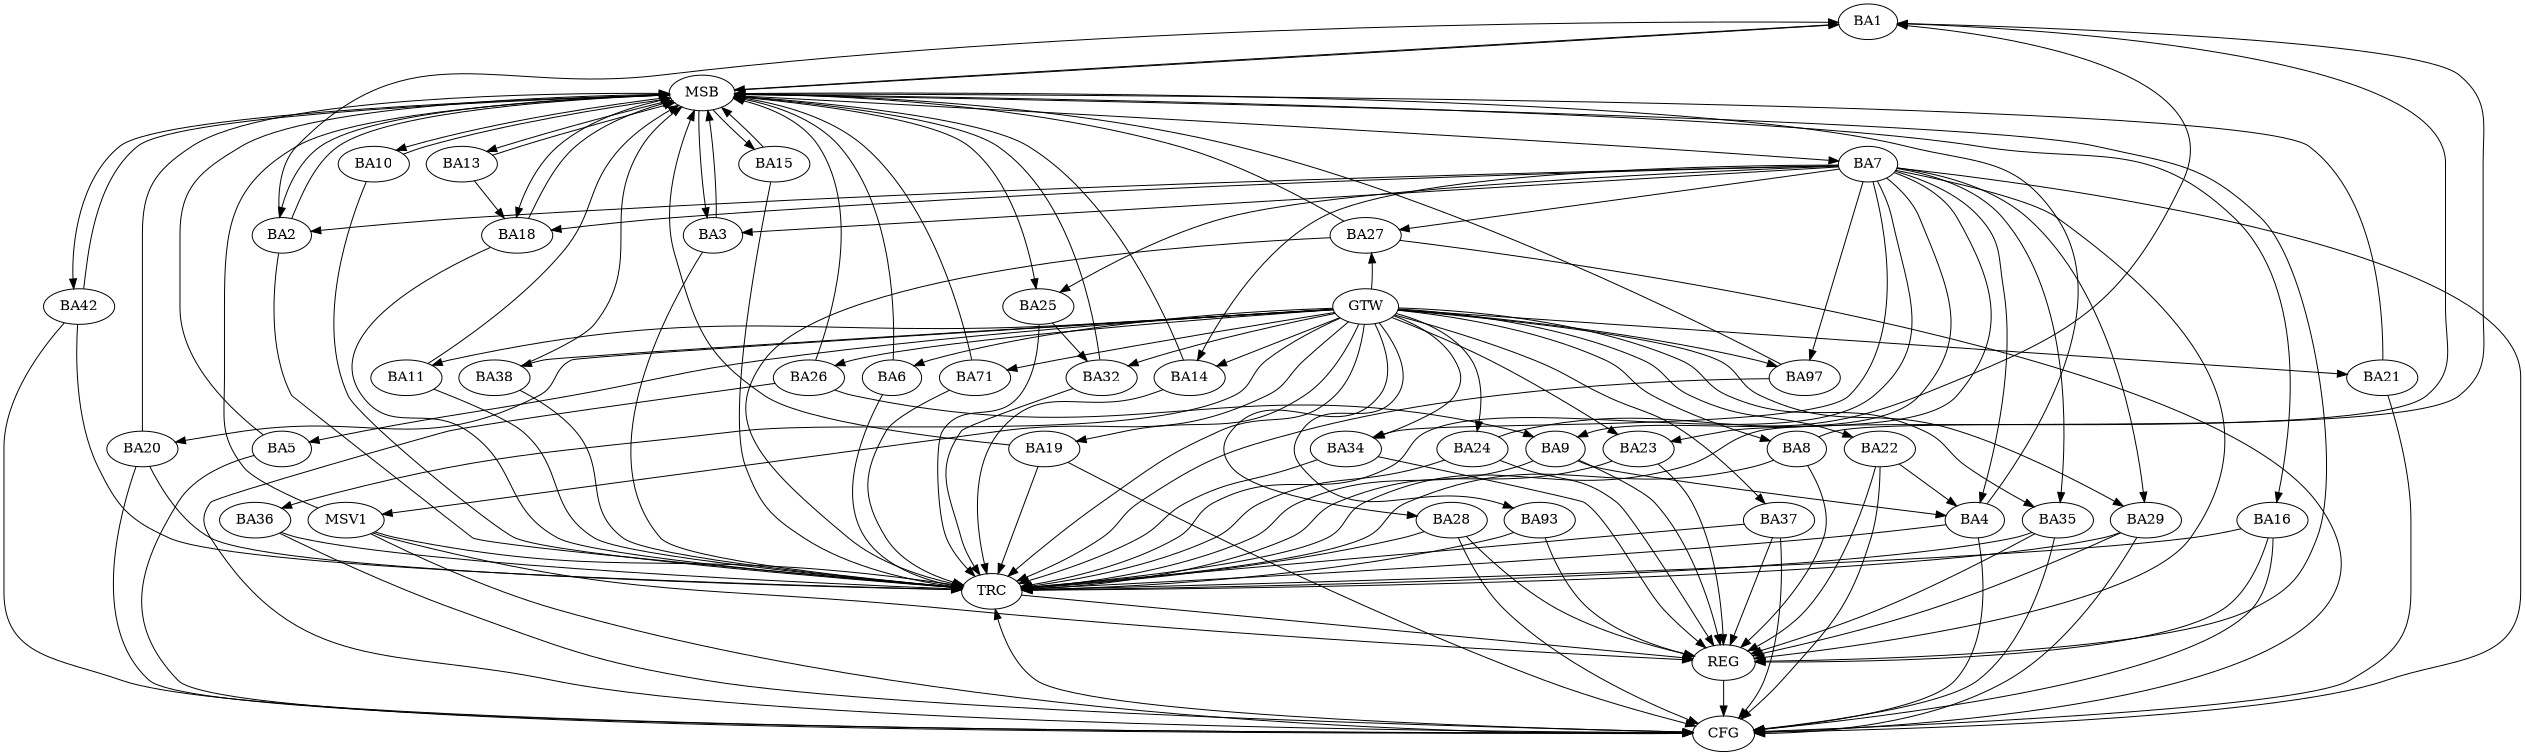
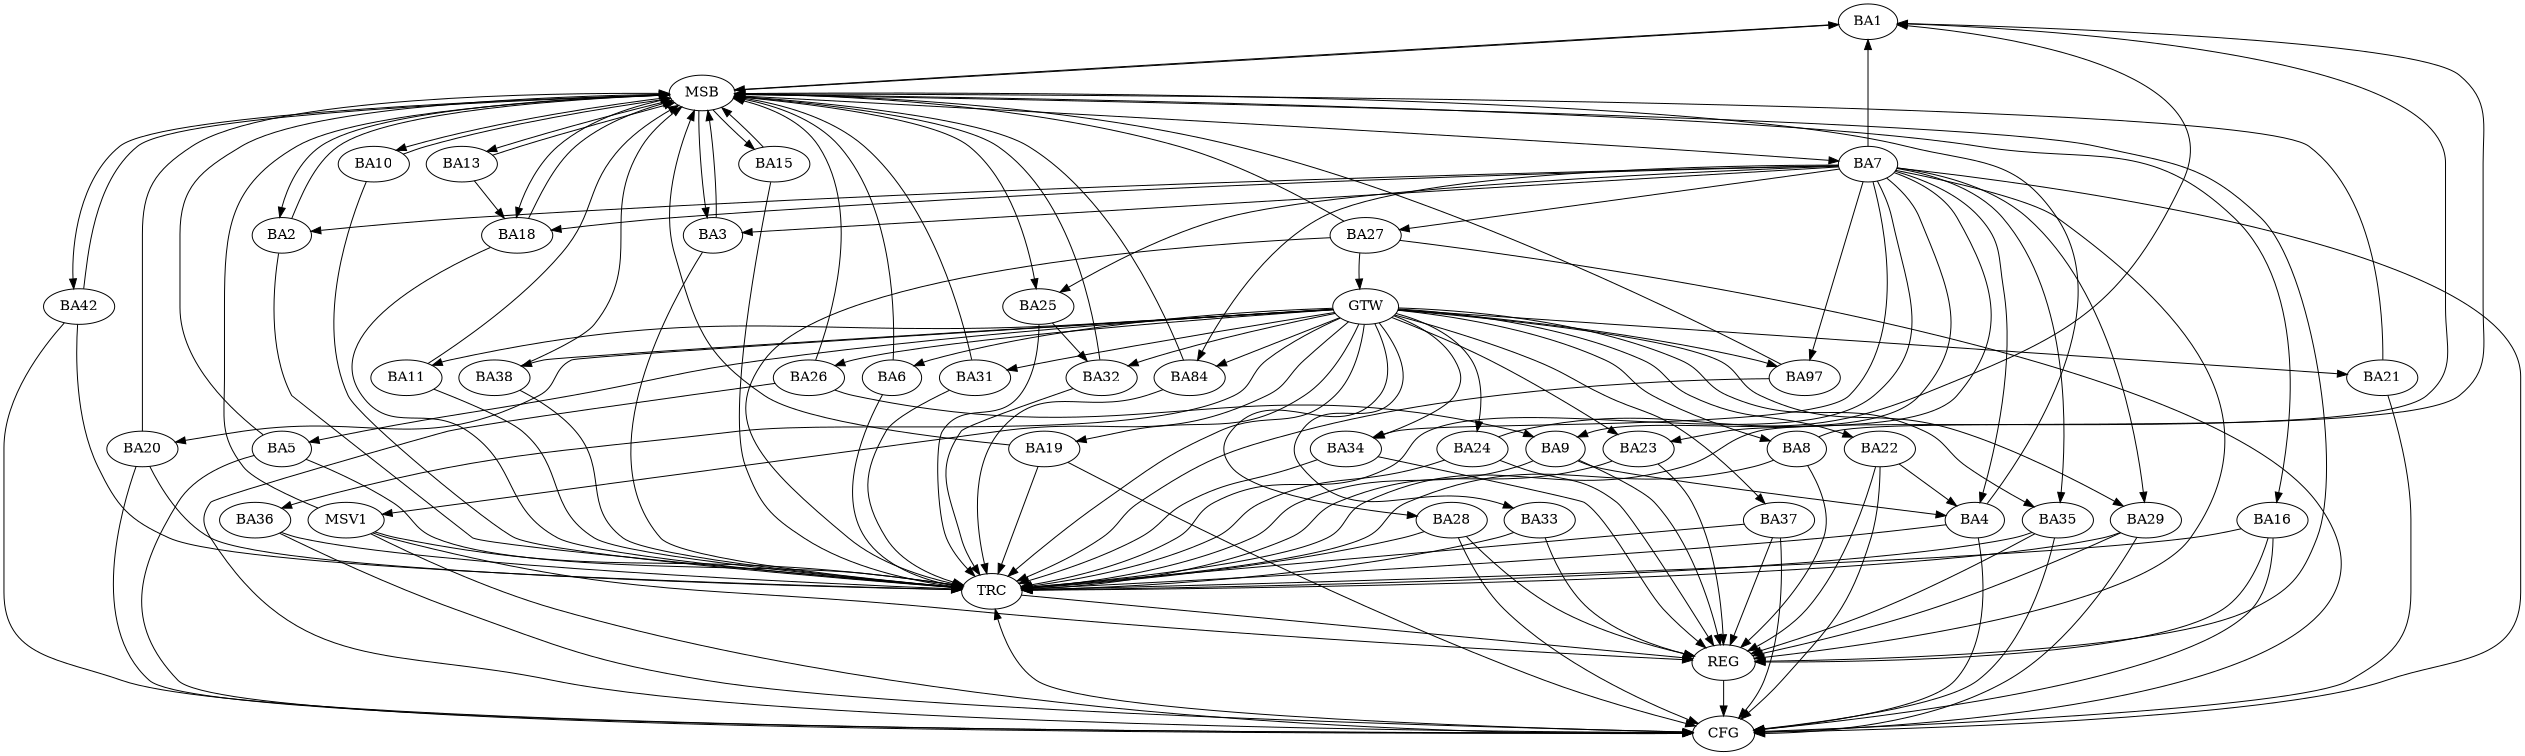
edge "BA2" -> "BA1": now "BA7" -> "BA1"
edge "GTW" -> "BA27": reversed
node "BA71": label "BA71" -> "BA31"
node "BA14": label "BA14" -> "BA84"
node "BA93": label "BA93" -> "BA33"
edge "BA5" -> "TRC": added
